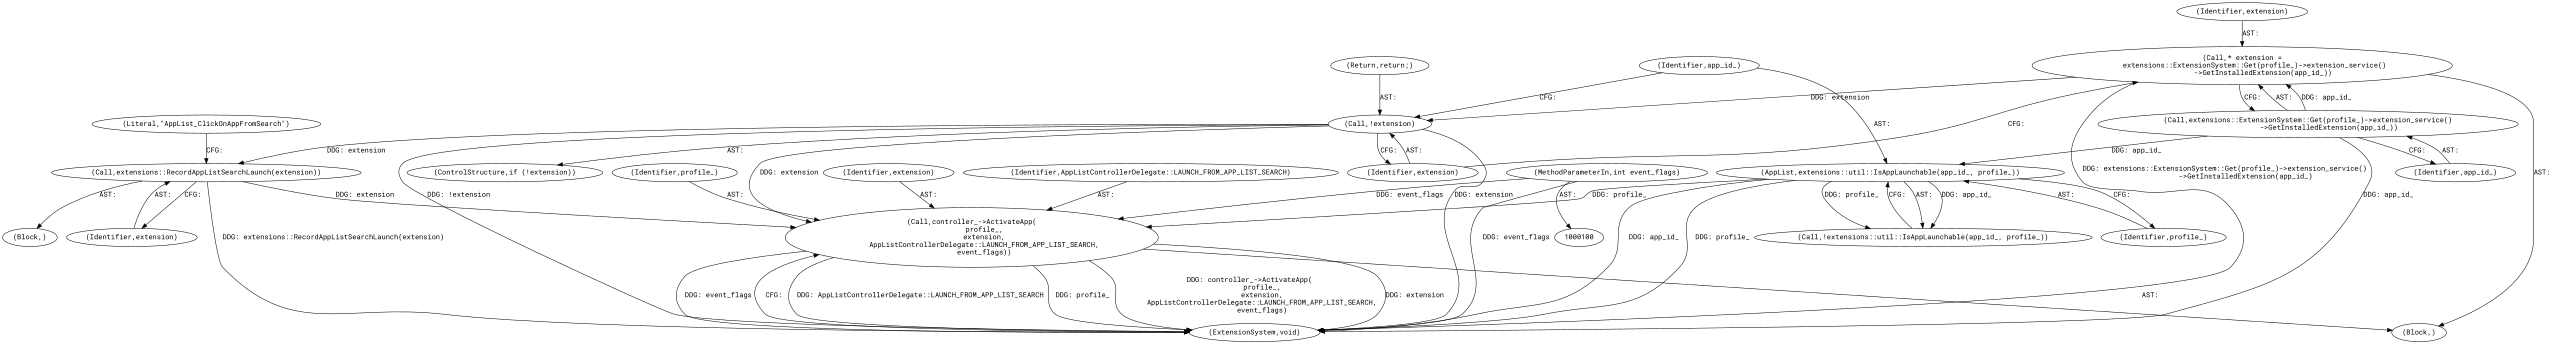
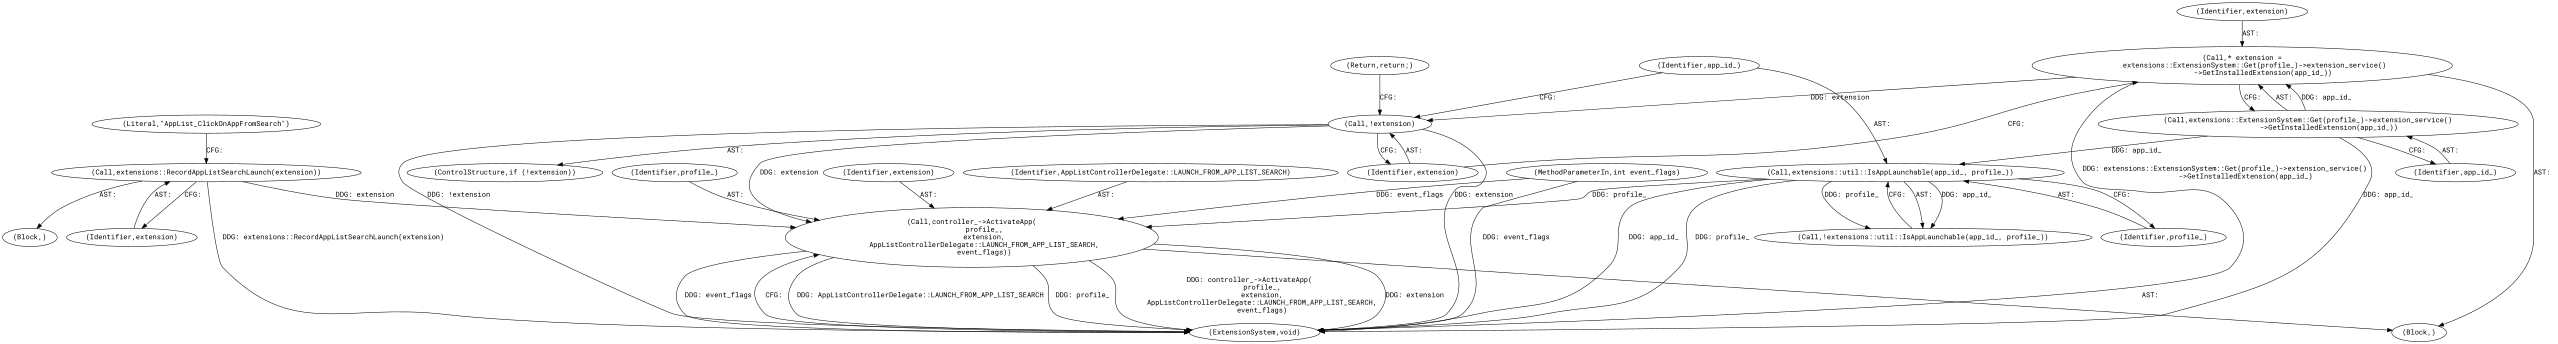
edge "(Return,return;)" -> "(Call,!extension)": label "AST: " -> "CFG: "
edge "(Call,!extension)" -> "(Call,extensions::RecordAppListSearchLaunch(extension))": removed, label "DDG: extension"
node "(AppList,extensions::util::IsAppLaunchable(app_id_, profile_))": label "(AppList,extensions::util::IsAppLaunchable(app_id_, profile_))" -> "(Call,extensions::util::IsAppLaunchable(app_id_, profile_))"
node "1000100": removed
